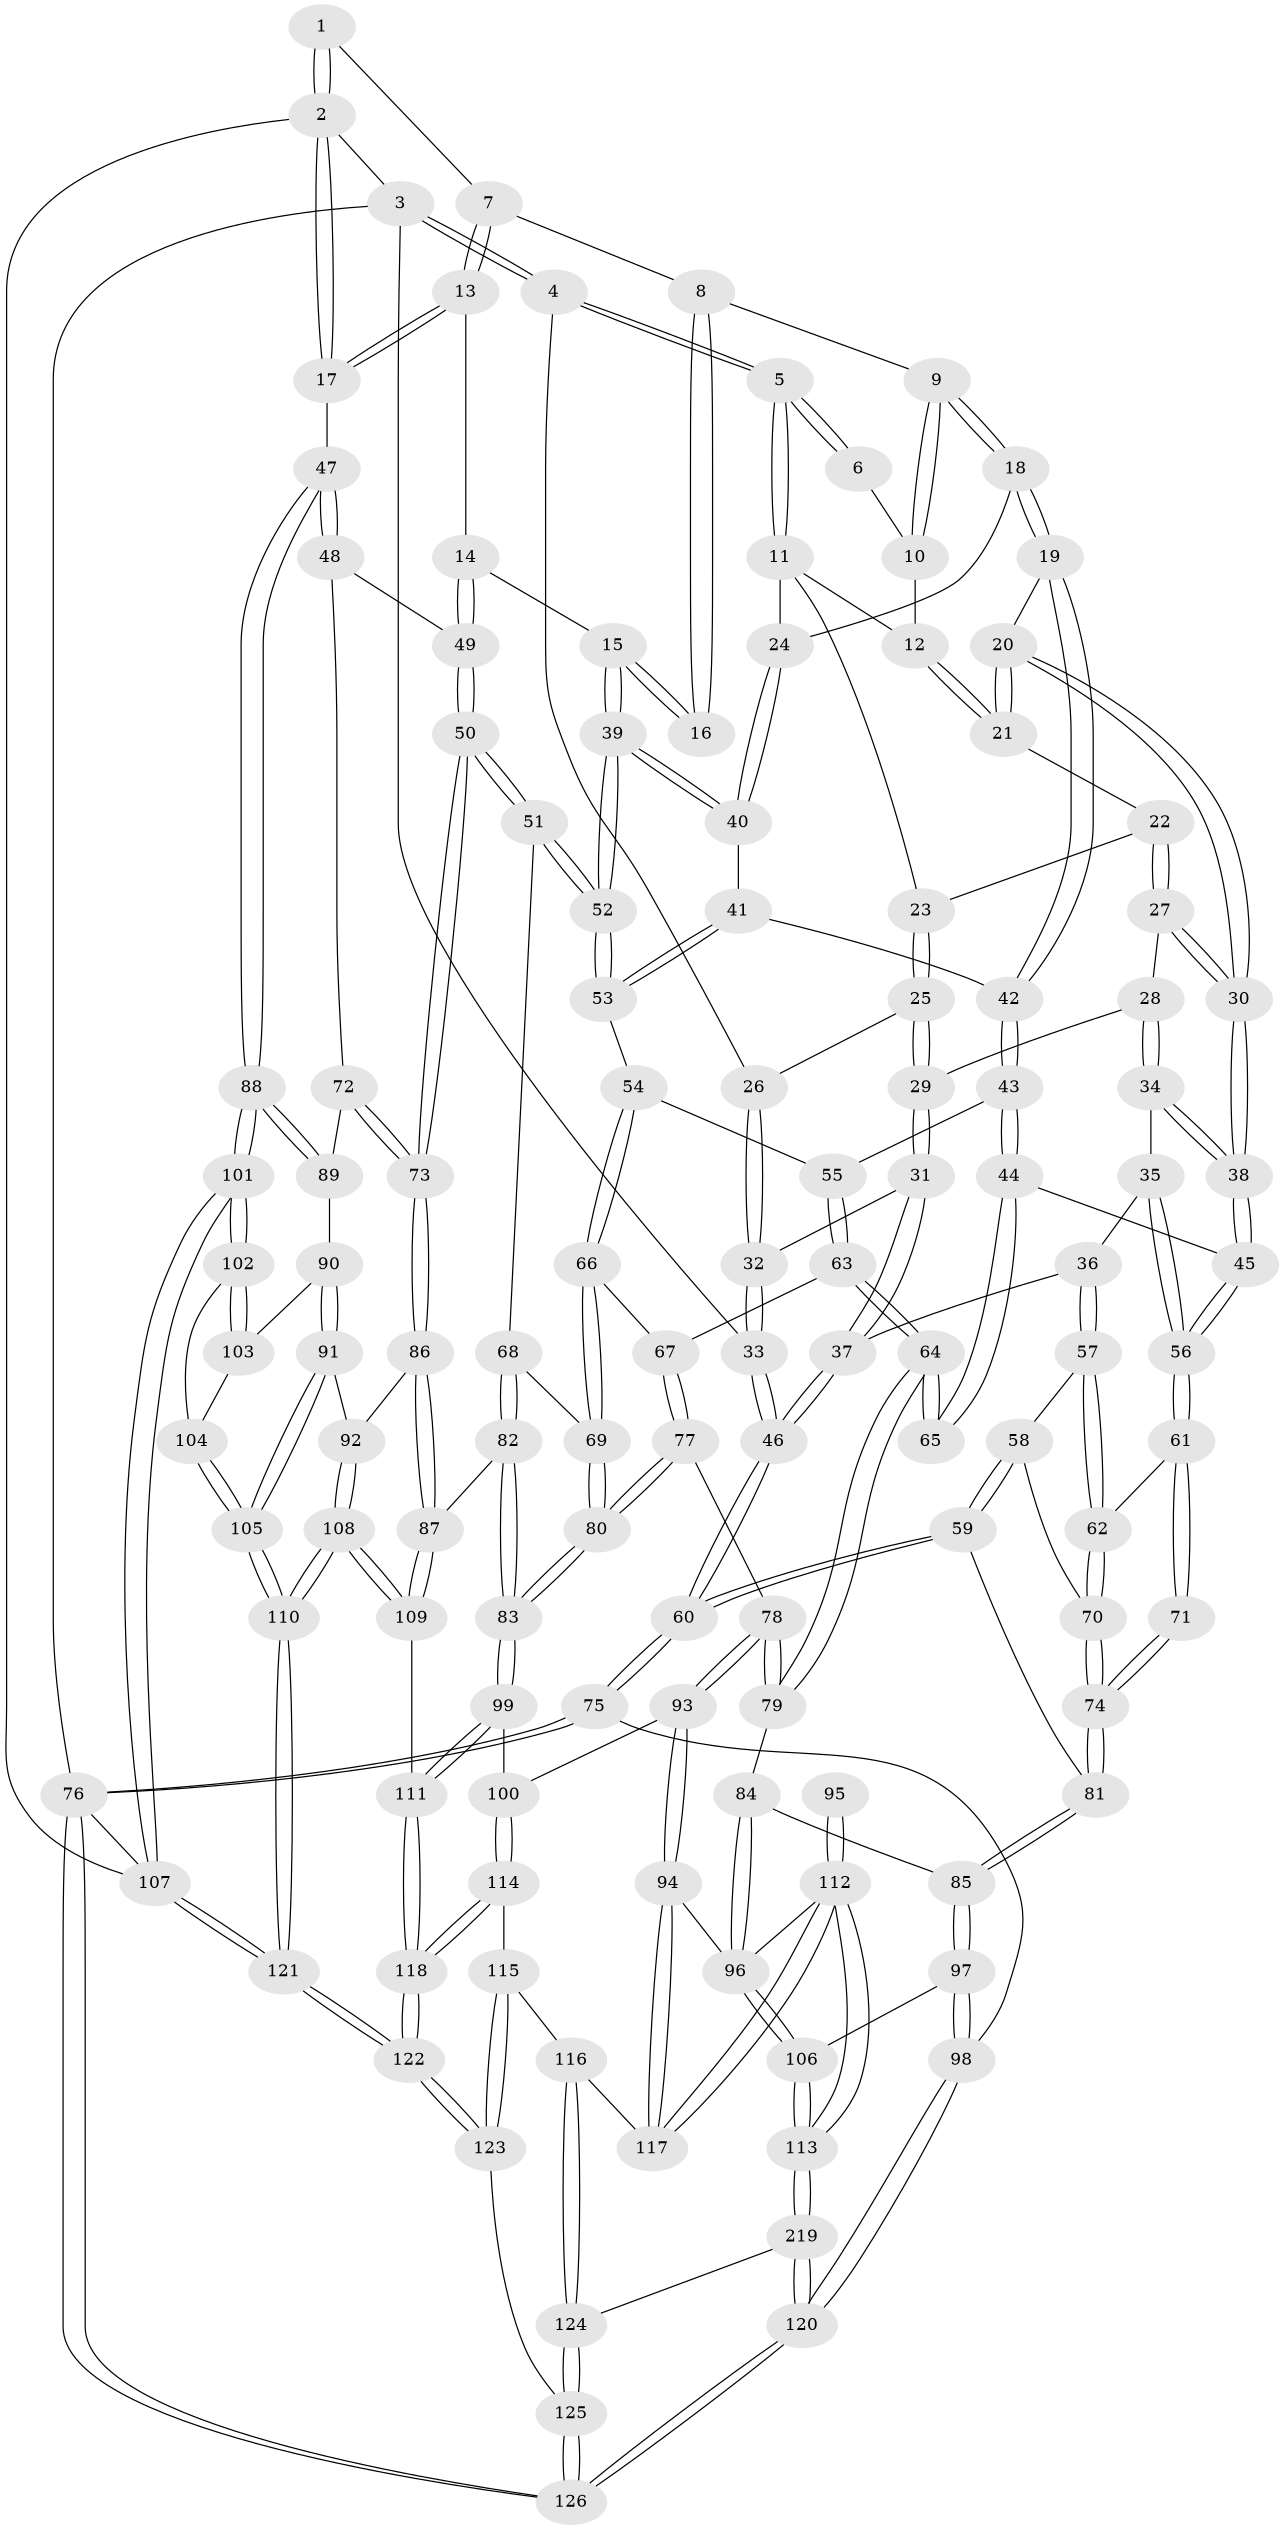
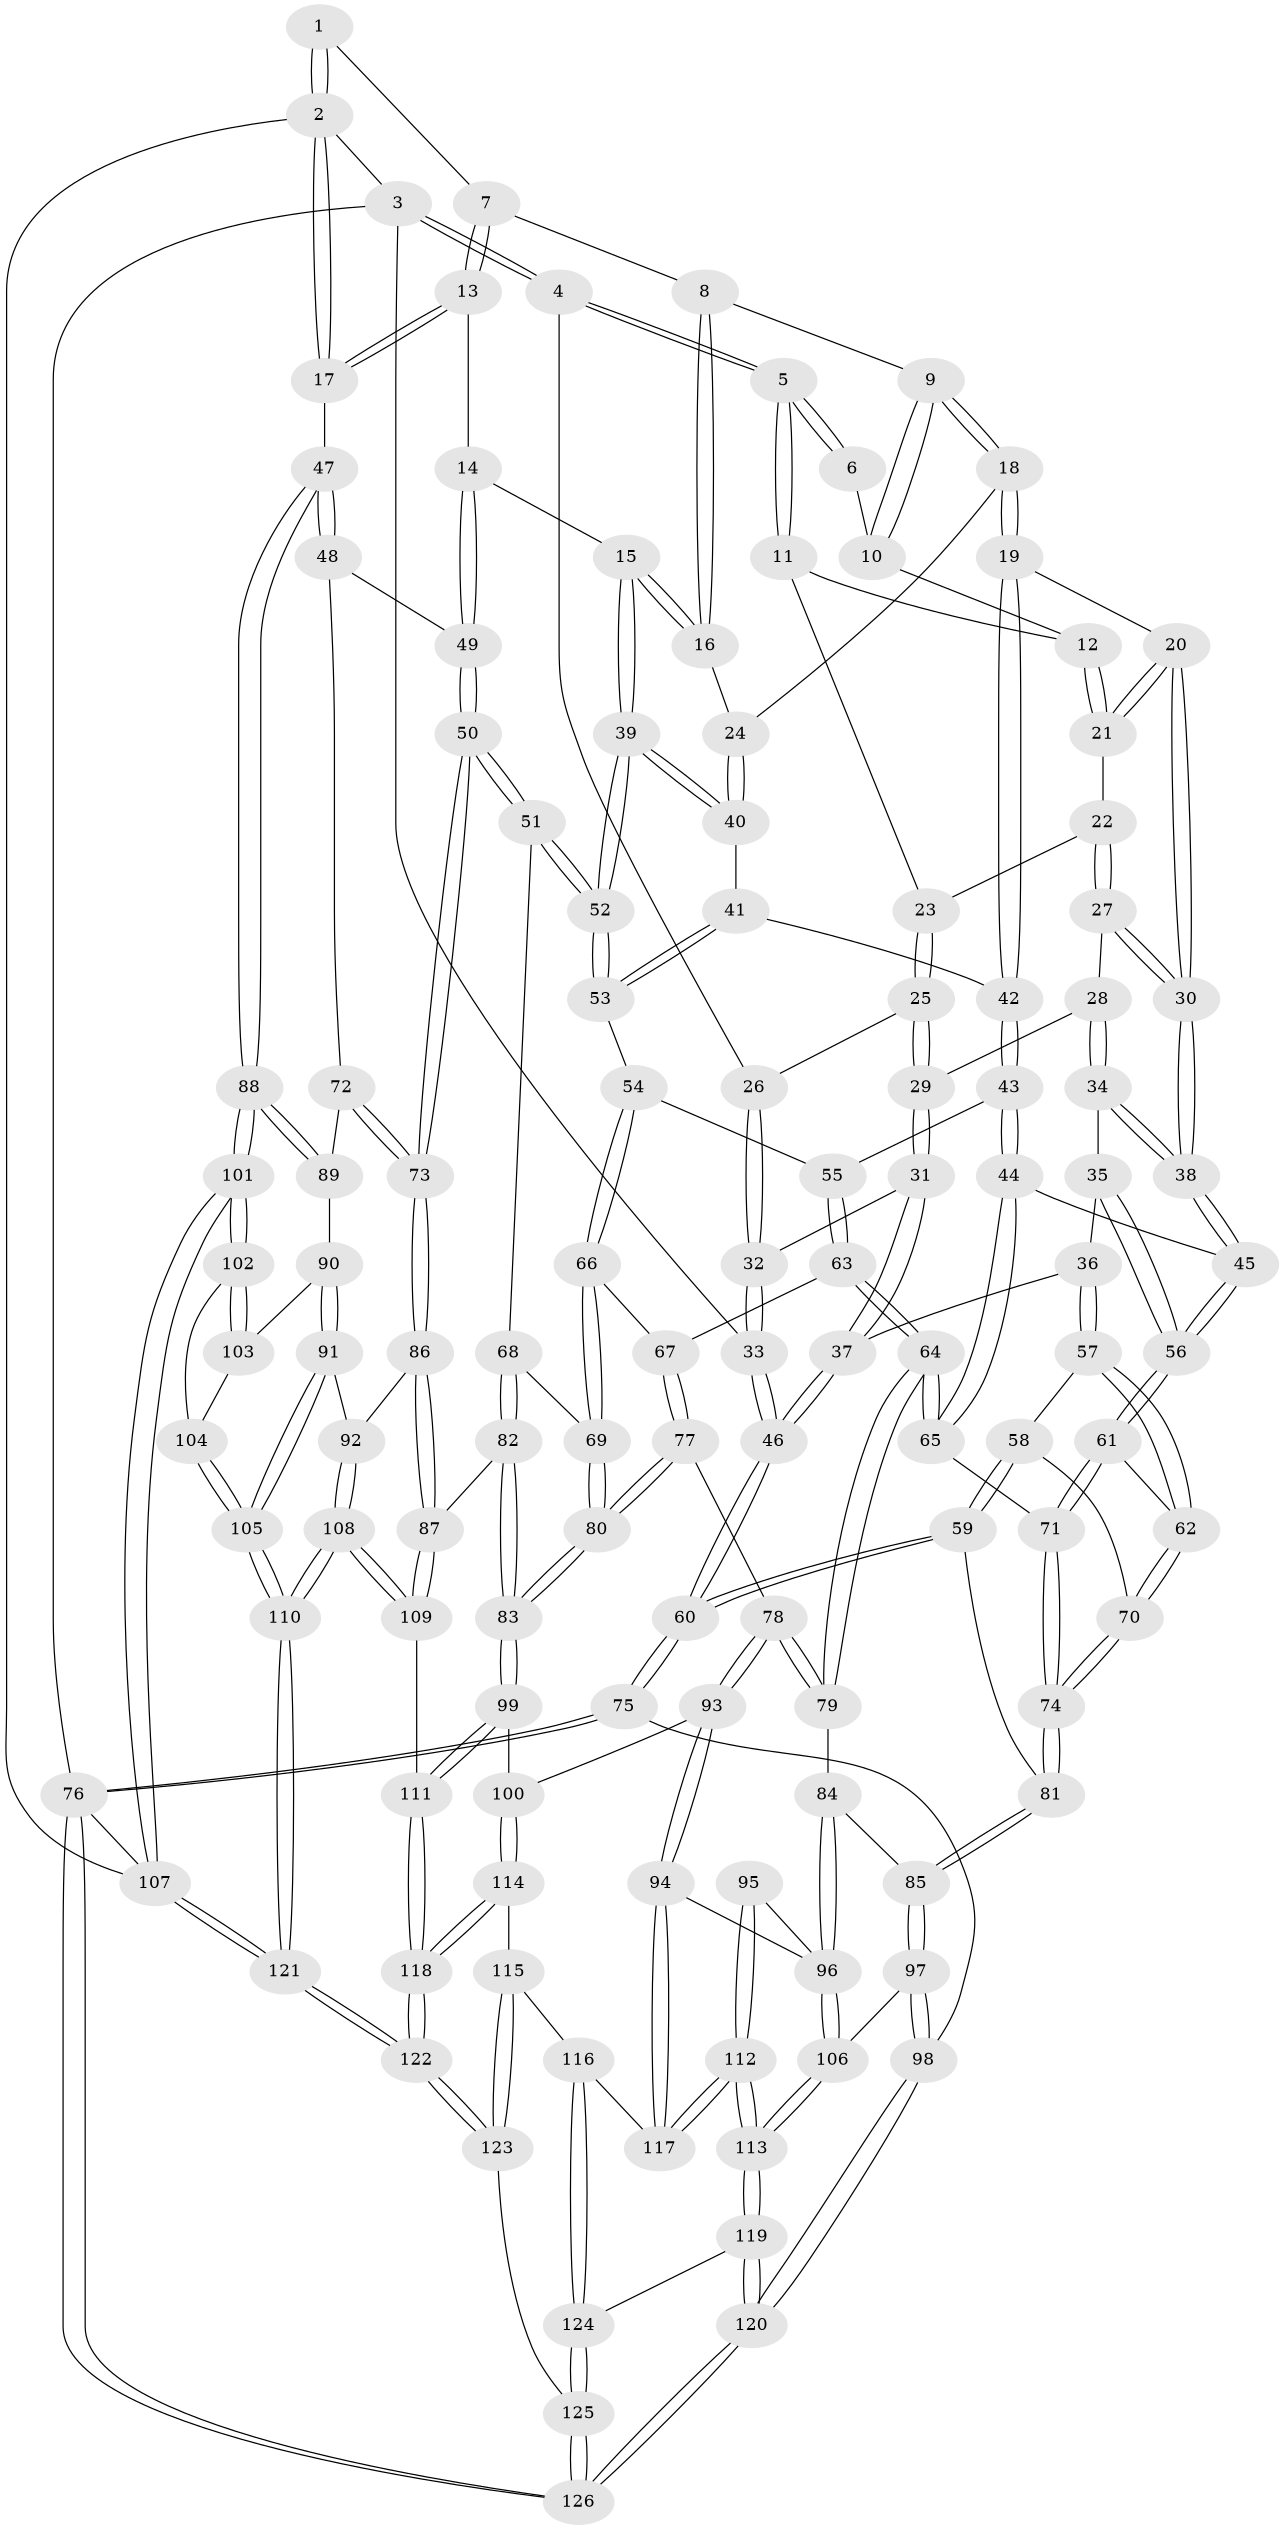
edge "11" -- "24": now "16" -- "24"
edge "65" -- "71": added
edge "112" -- "96": now "95" -- "96"
node "219": label "219" -> "119"
